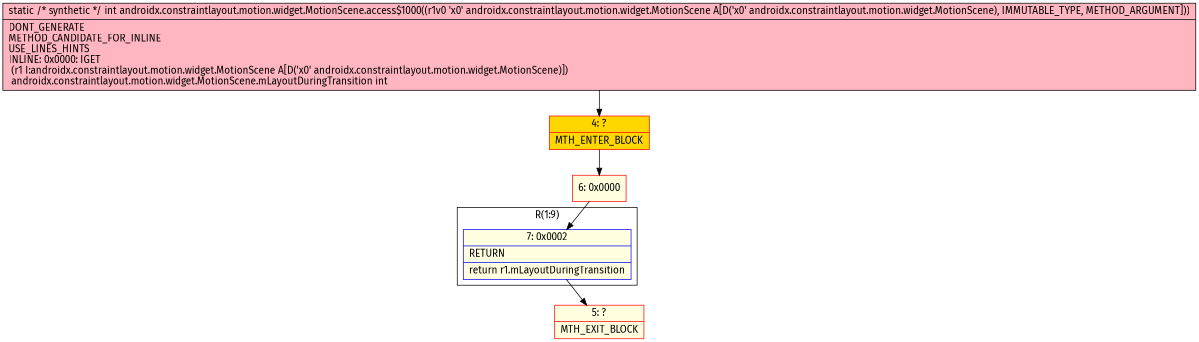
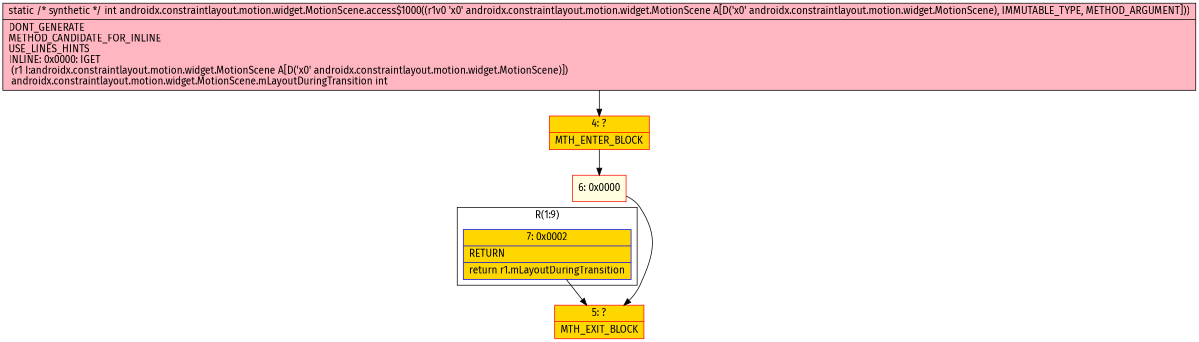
edge "6: 0x0000" -> "7: 0x0002": now "6: 0x0000" -> "5: ?"
node "7: 0x0002": fillcolor lightyellow -> gold
node "5: ?": fillcolor lightyellow -> gold
